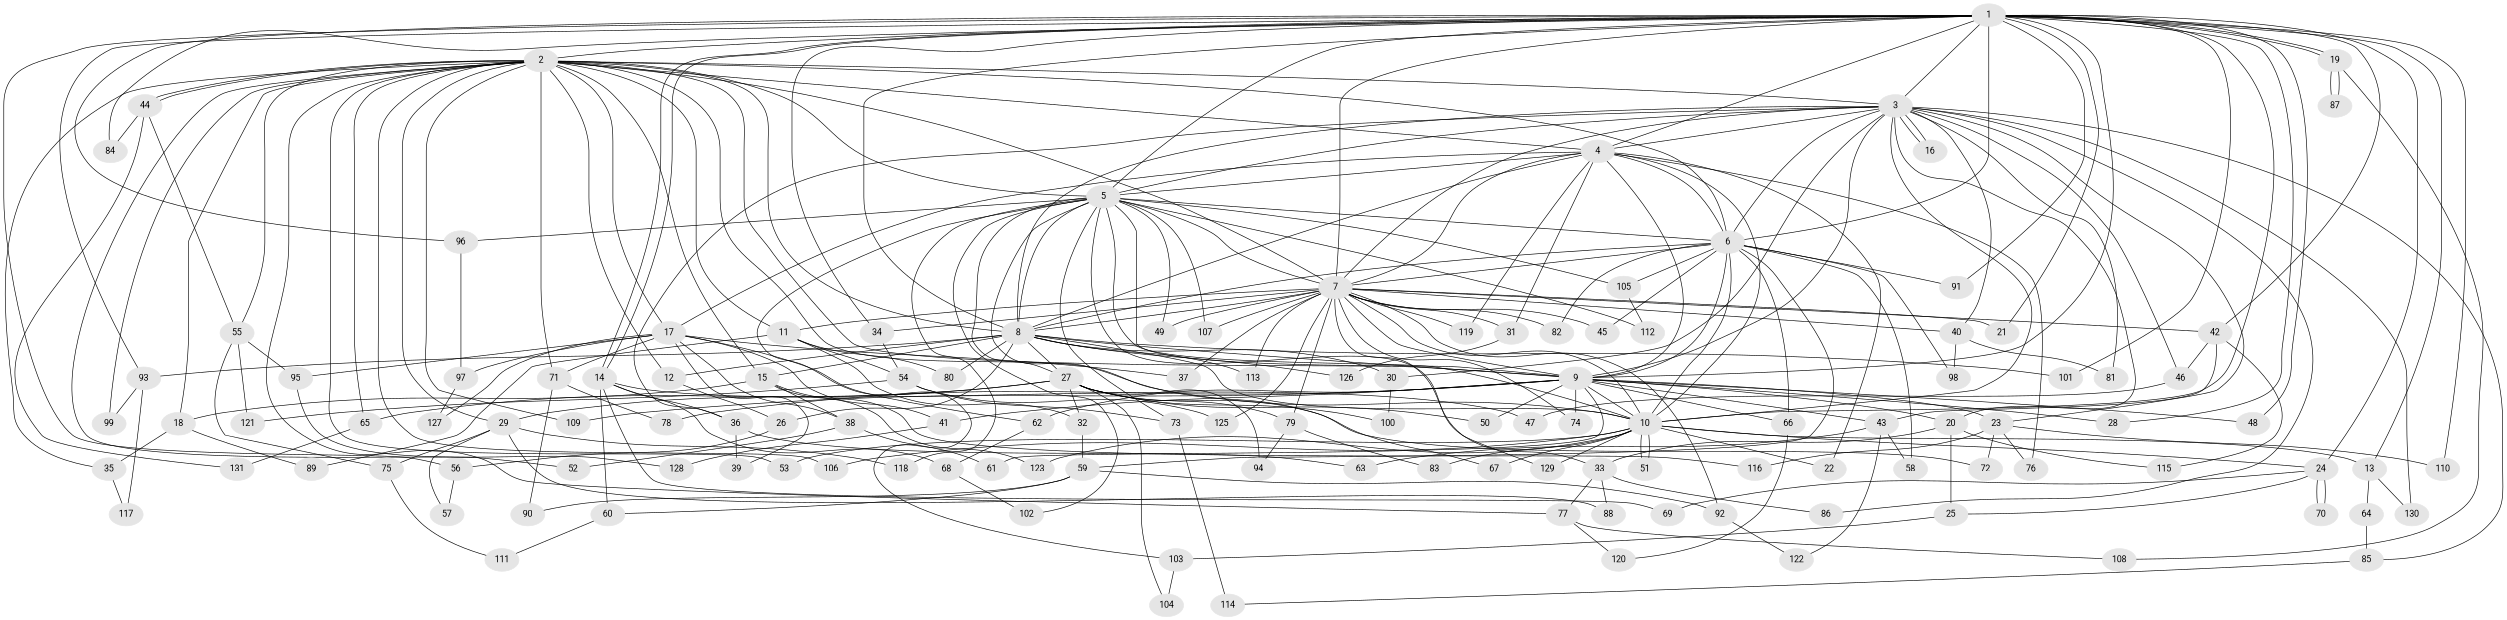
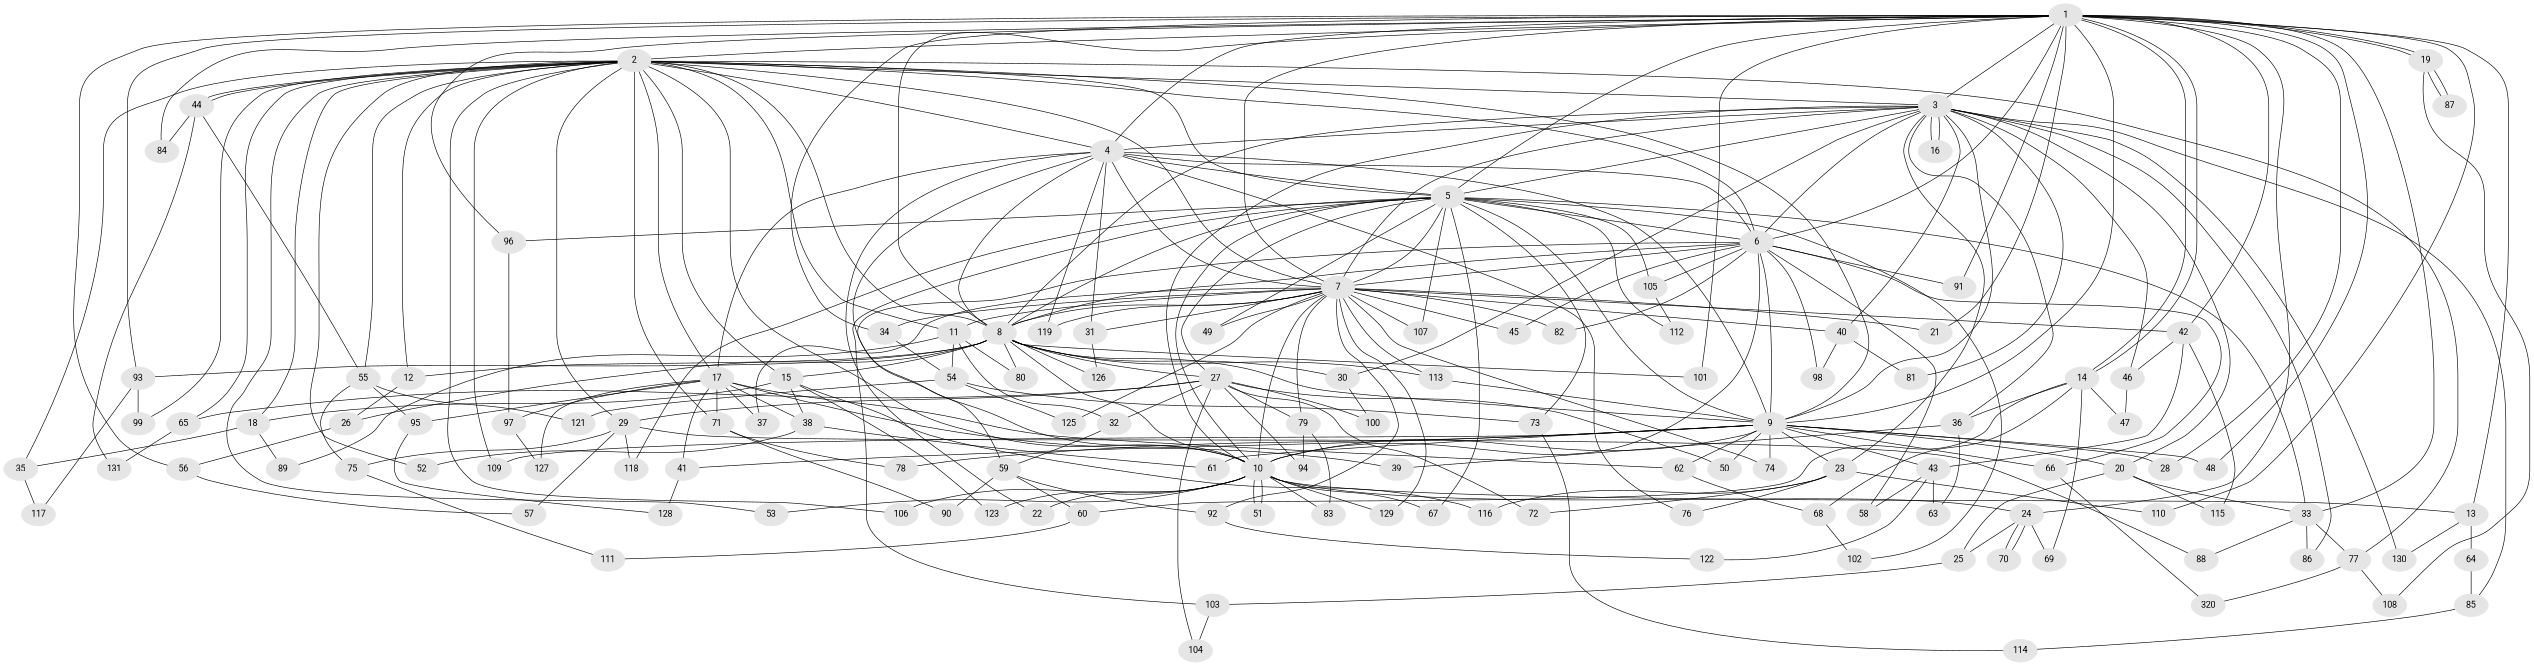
edge "7" -- "9": now "113" -- "9"
edge "1" -- "10": now "1" -- "33"
node "120": label "120" -> "320"
